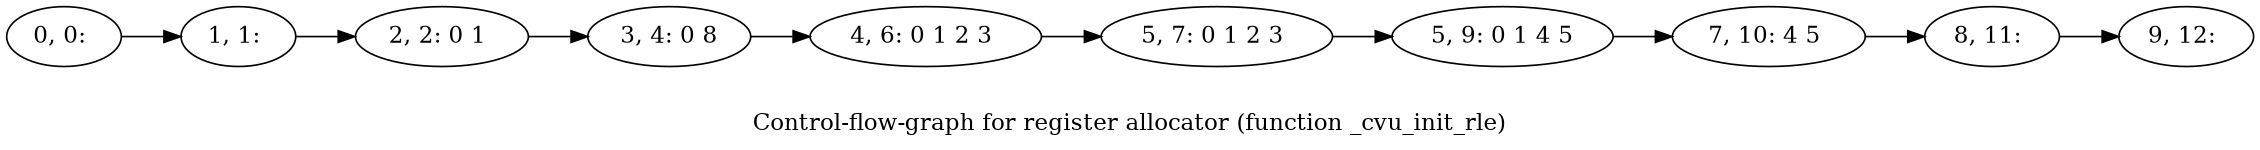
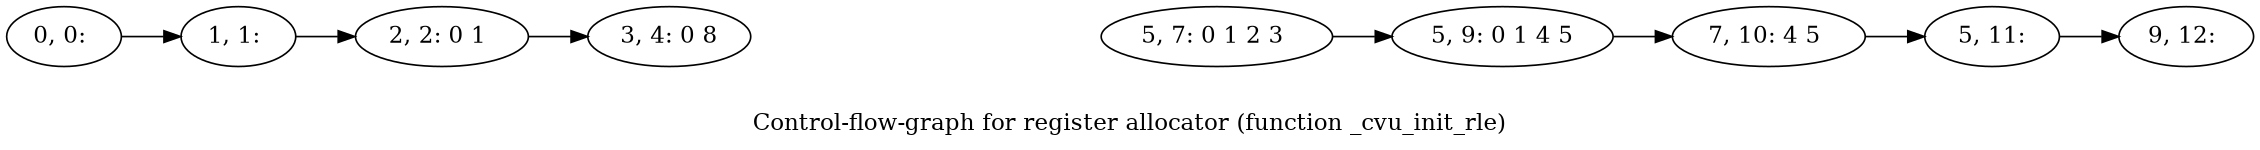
node "4, 6: 0 1 2 3": removed
node "8, 11:": label "8, 11:" -> "5, 11:"
